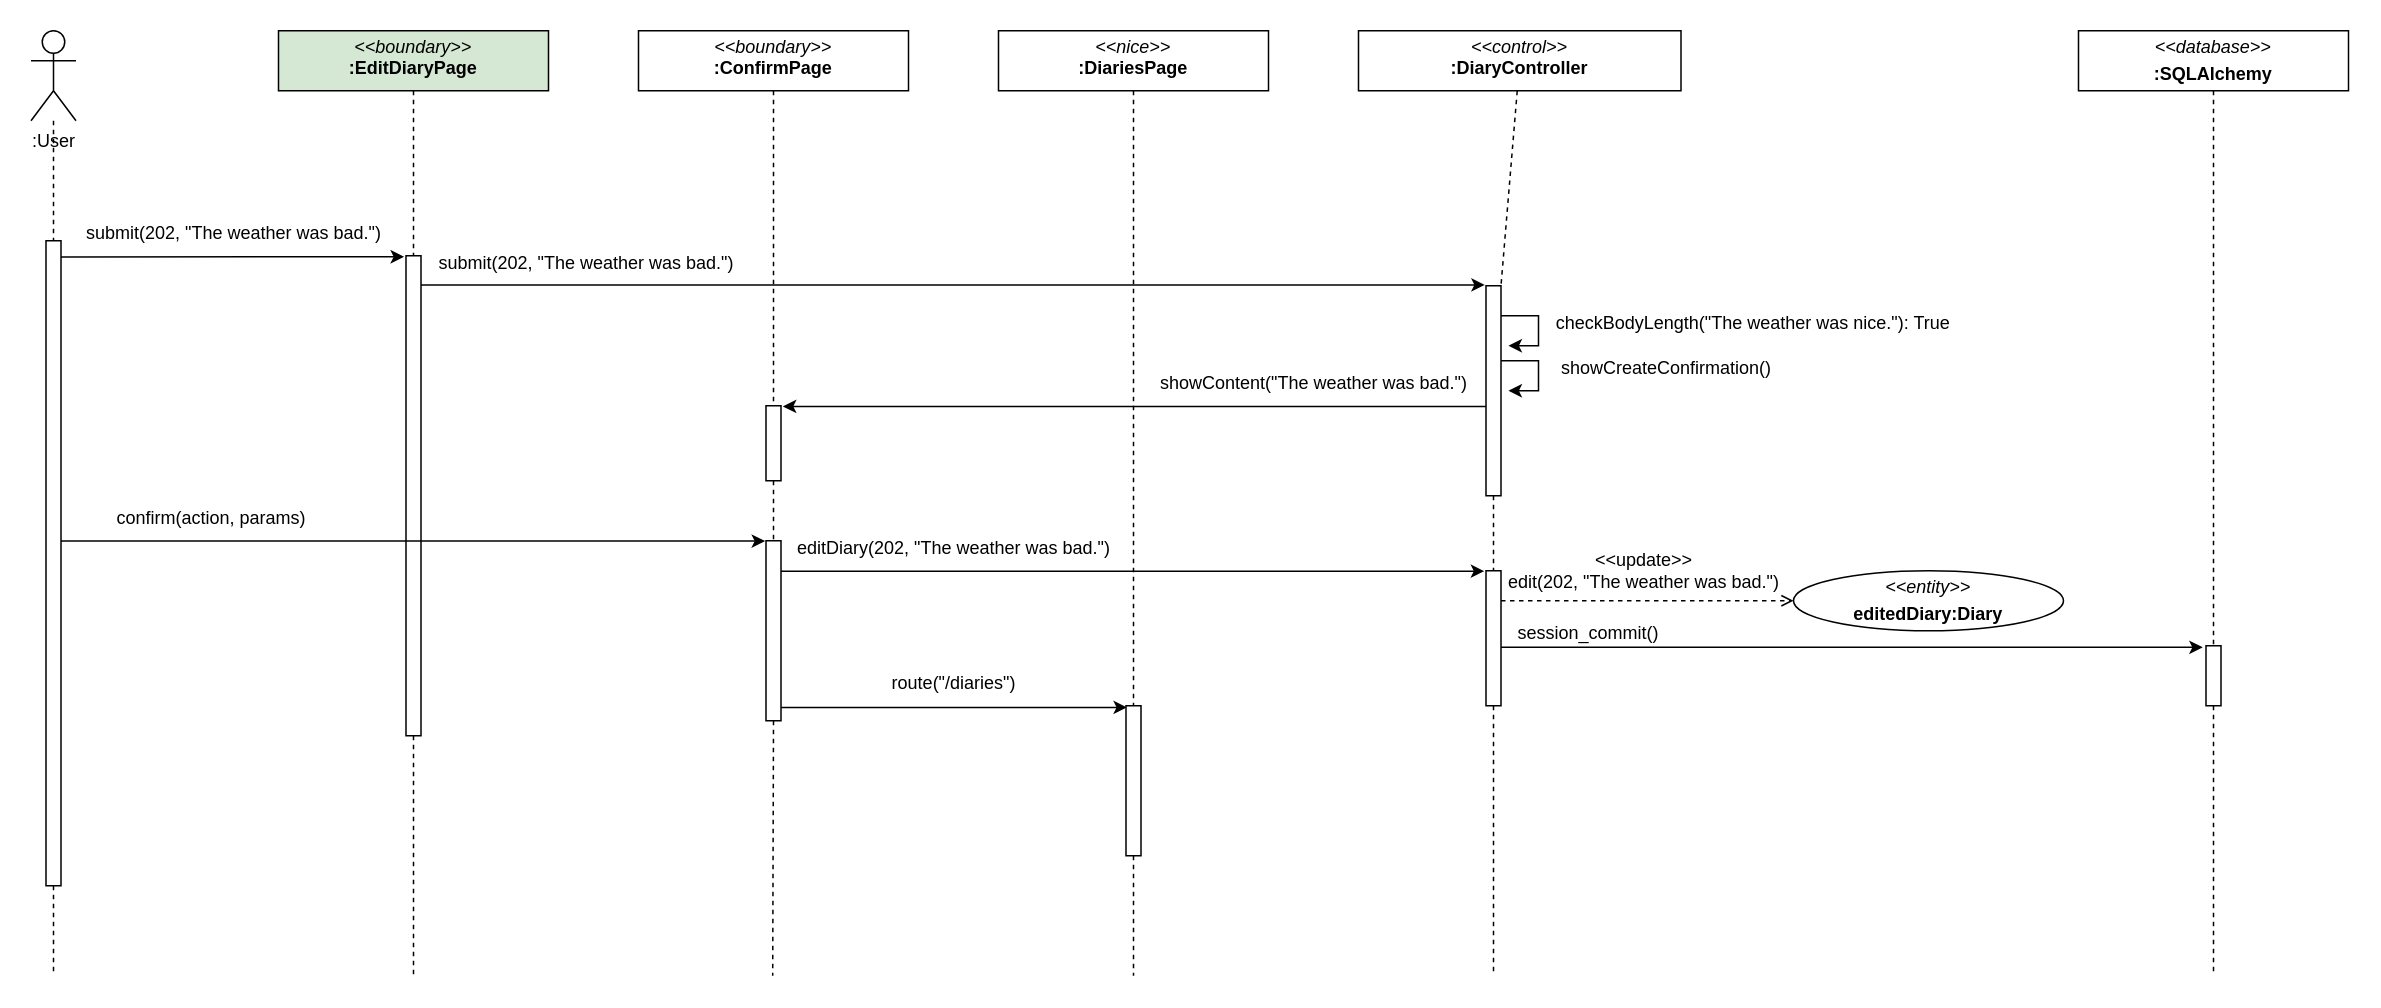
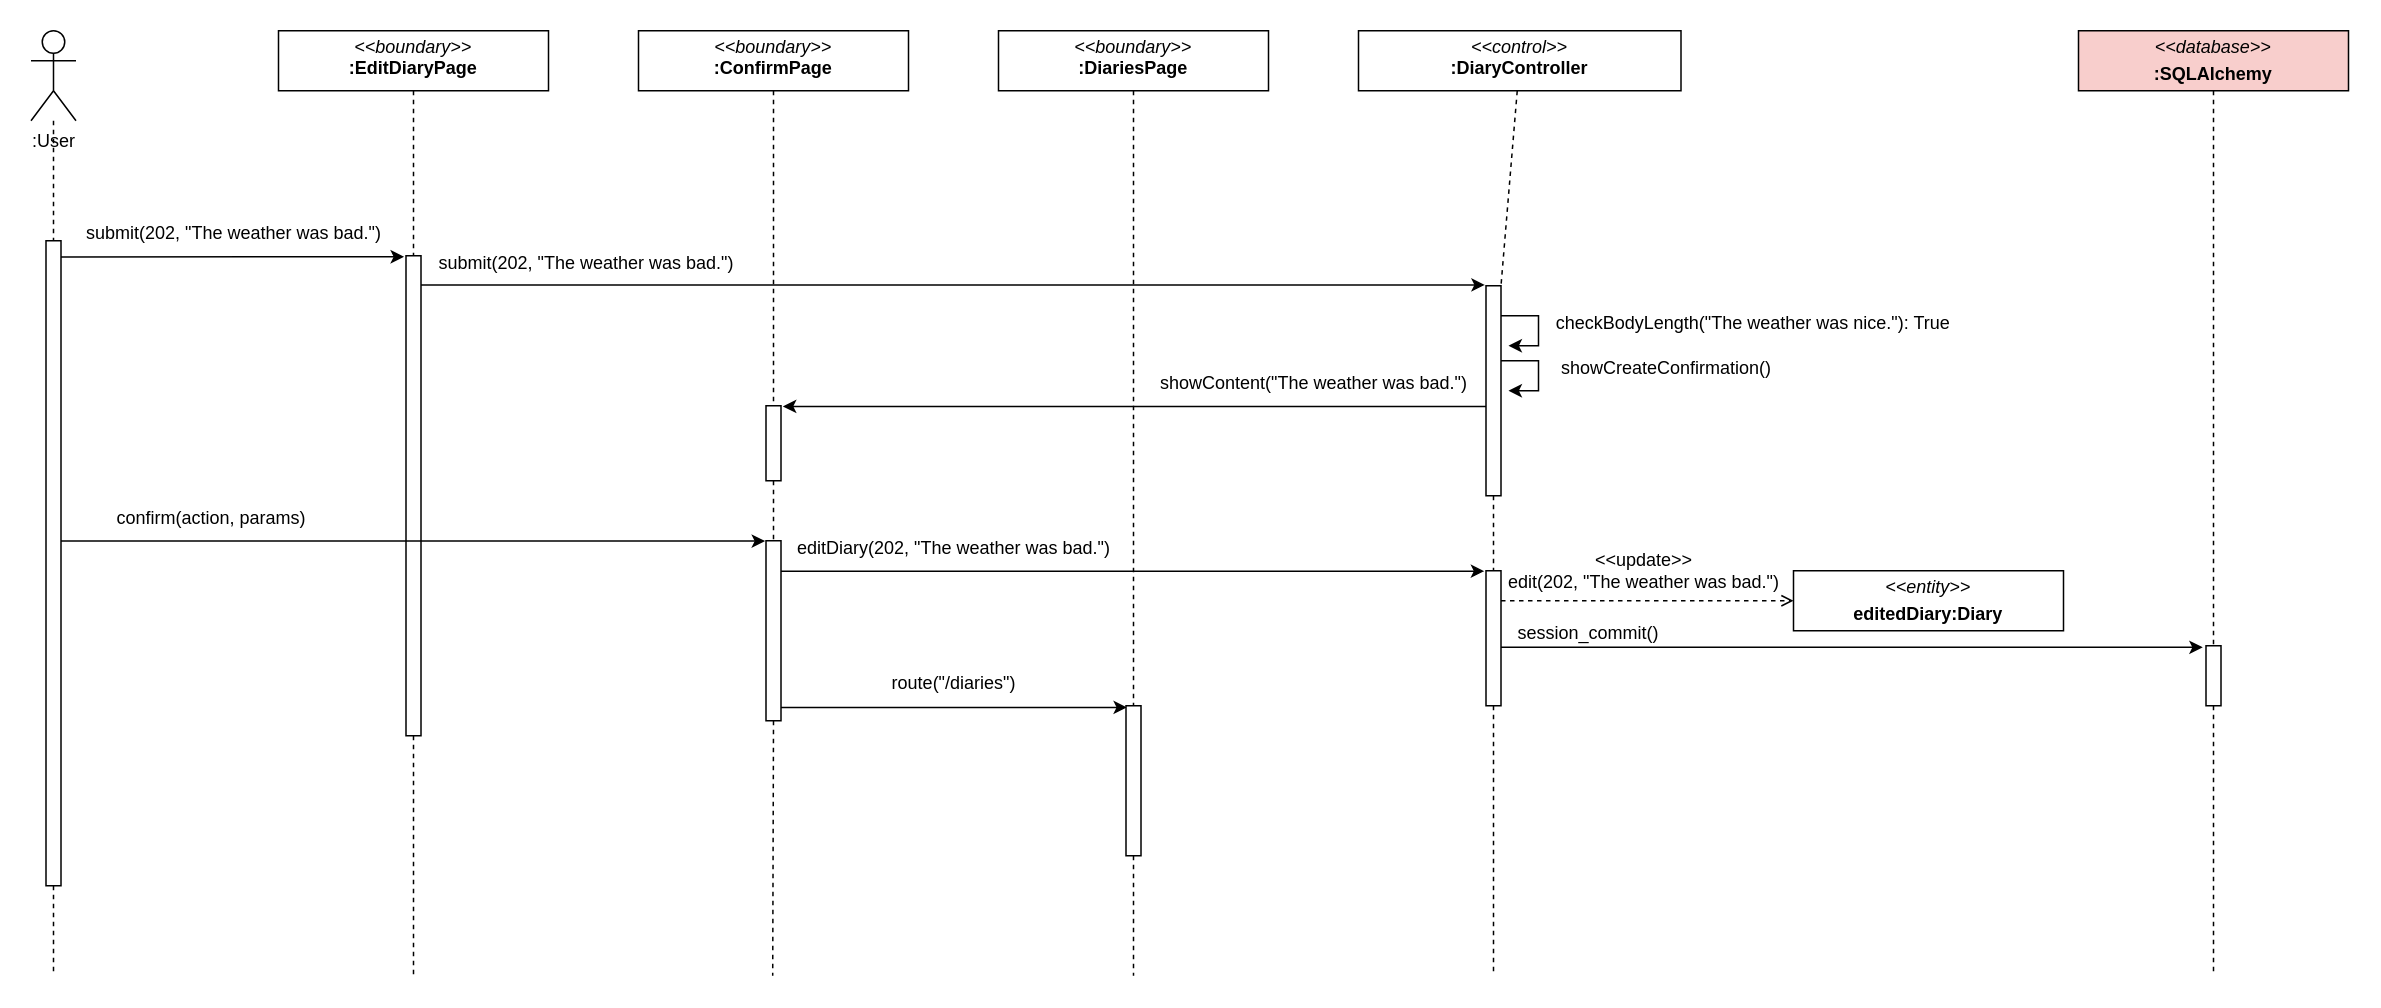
node "<<nice>> :DiariesPage": label "<<nice>> :DiariesPage" -> "<<boundary>> :DiariesPage"
node "<<boundary>> :EditDiaryPage": fillcolor #d5e8d4 -> #ffffff
node "<<database>> :SQLAlchemy": fillcolor #ffffff -> #f8cecc
node "<<entity>> editedDiary:Diary": shape ellipse -> rectangle
